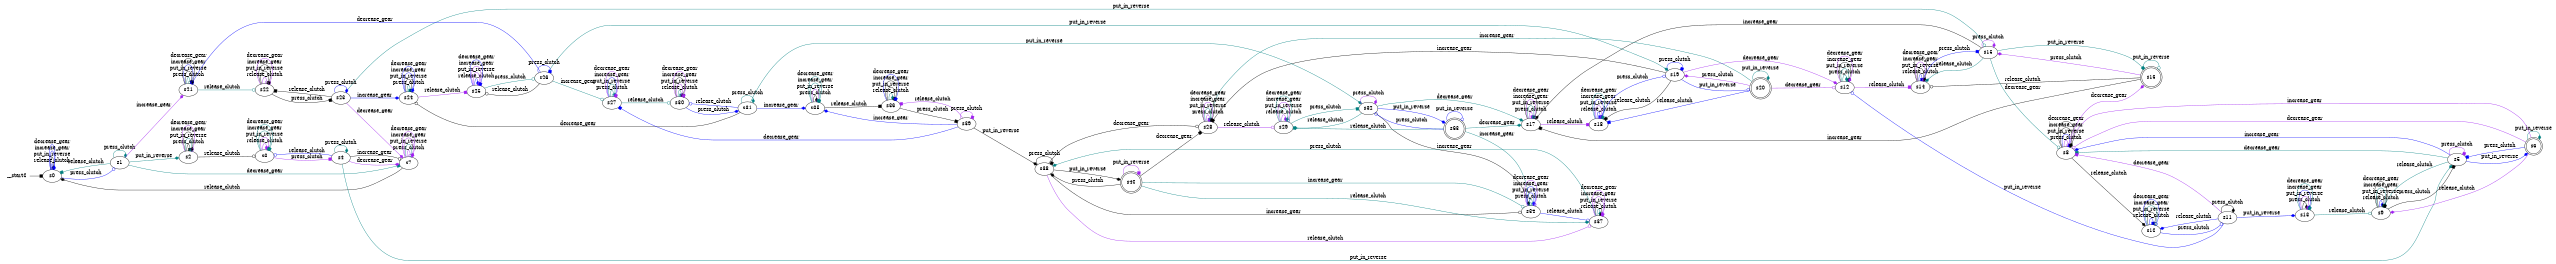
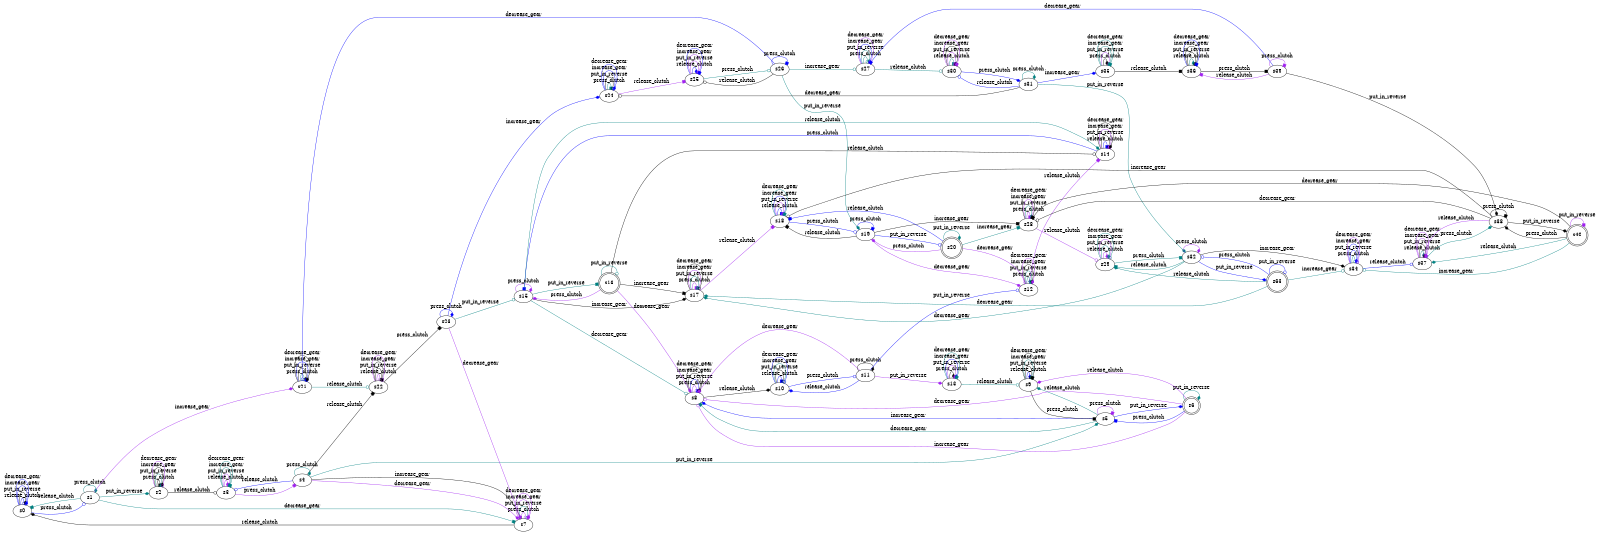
edge "s23" -> "s22": now "s4" -> "s22"
edge "s8" -> "s16": reversed
edge "s39" -> "s35": removed, label "increase_gear"
node "__start0": removed
edge "s38" -> "s34": now "s38" -> "s18"
edge "s11" -> "s13": color blue -> purple
